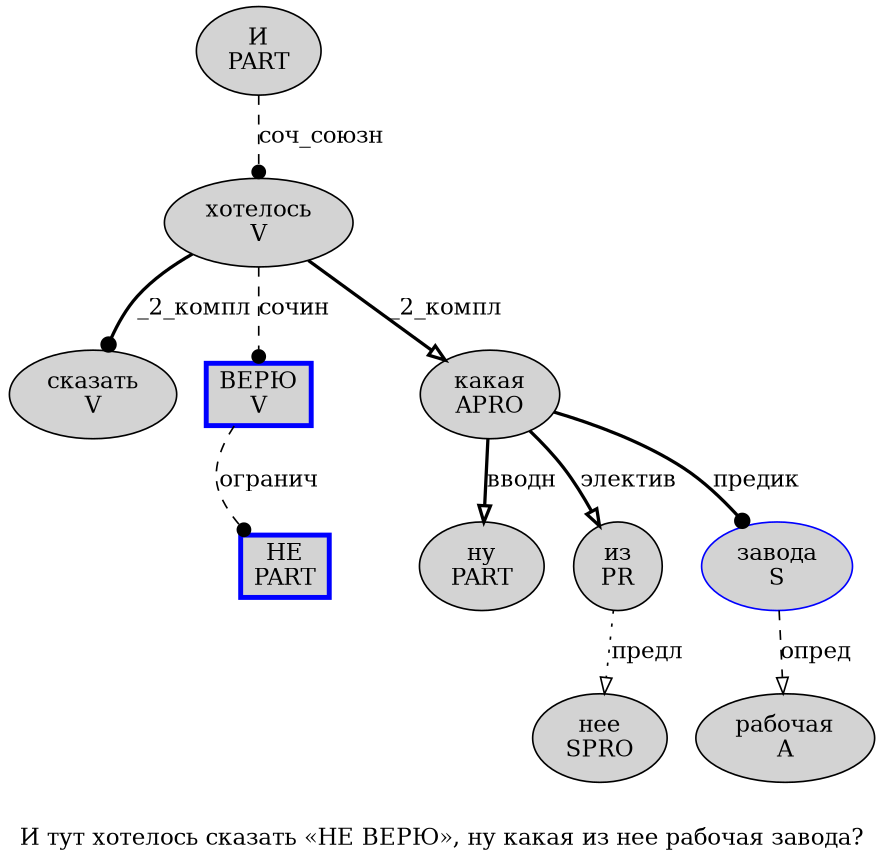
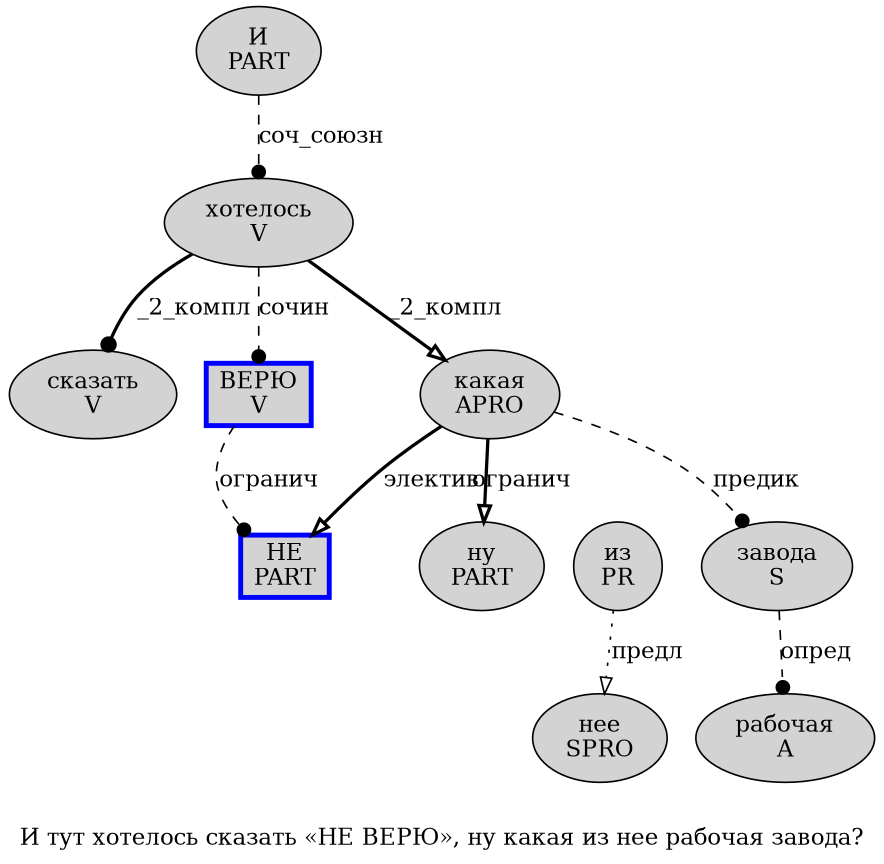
edge "какая APRO" -> "завода S": style bold -> dashed
edge "какая APRO" -> "из PR": now "какая APRO" -> "НЕ PART"
edge "какая APRO" -> "ну PART": label "вводн" -> "огранич"
node "завода S": color blue -> black
edge "завода S" -> "рабочая A": arrowhead onormal -> dot
